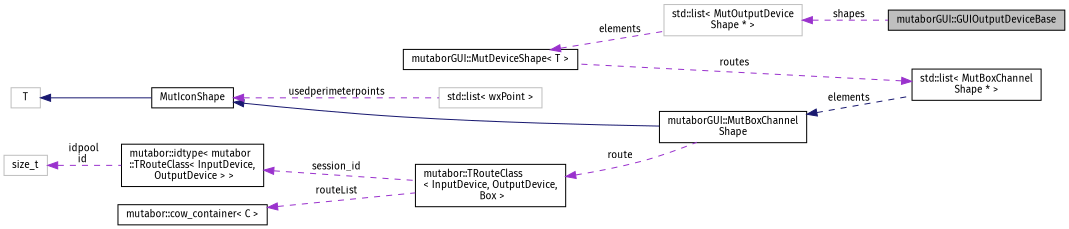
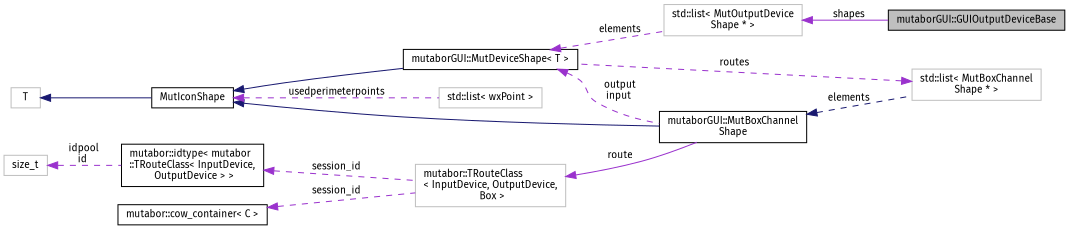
edge "mutaborGUI::GUIOutputDeviceBase" -> "std::list< MutOutputDevice Shape * >": style dashed -> solid
edge "mutaborGUI::MutDeviceShape< T >" -> "MutIconShape": added
node "std::list< MutBoxChannel Shape * >": color black -> grey75
edge "mutaborGUI::MutBoxChannel Shape" -> "mutaborGUI::MutDeviceShape< T >": added, label "output input"
edge "mutaborGUI::MutBoxChannel Shape" -> "mutabor::TRouteClass < InputDevice, OutputDevice, Box >": style dashed -> solid
node "mutabor::TRouteClass < InputDevice, OutputDevice, Box >": color black -> grey75
edge "mutabor::TRouteClass < InputDevice, OutputDevice, Box >" -> "mutabor::cow_container< C >": label " routeList" -> " session_id"
